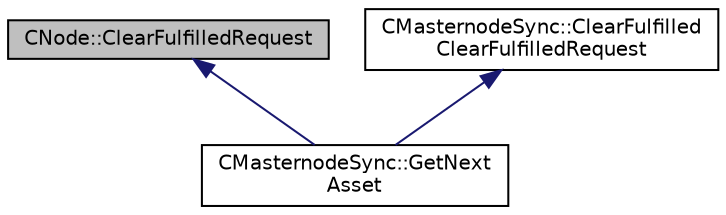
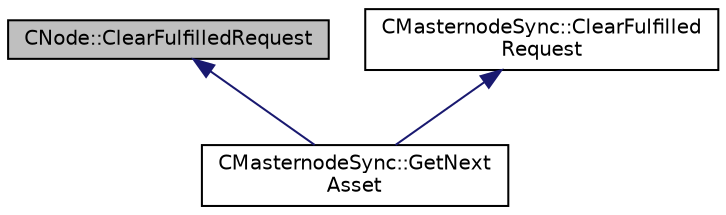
node "CMasternodeSync::ClearFulfilled ClearFulfilledRequest": label "CMasternodeSync::ClearFulfilled ClearFulfilledRequest" -> "CMasternodeSync::ClearFulfilled Request"
